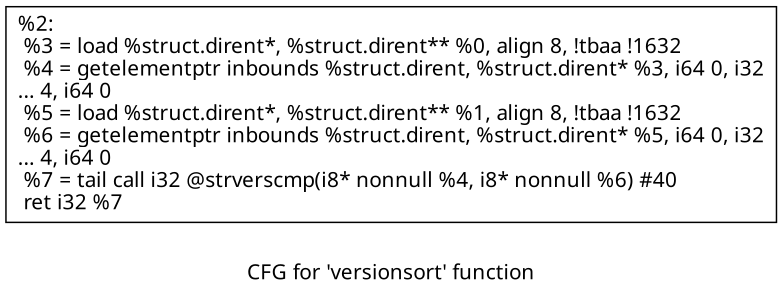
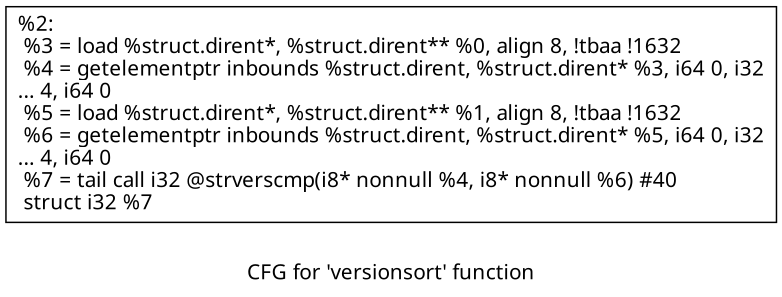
node "%2:": text "ret i32 %7" -> "struct i32 %7"
